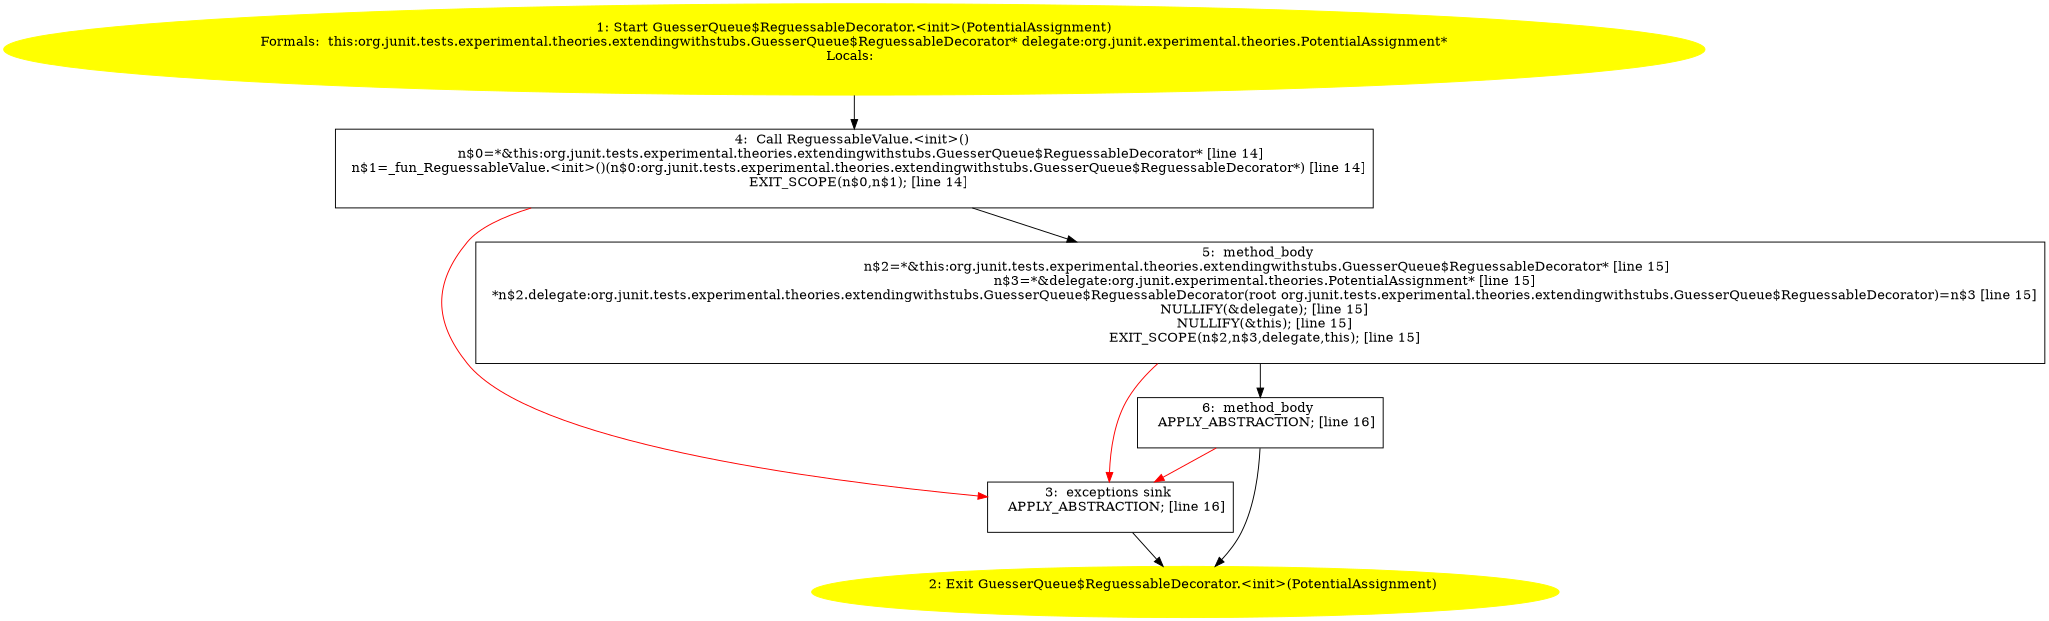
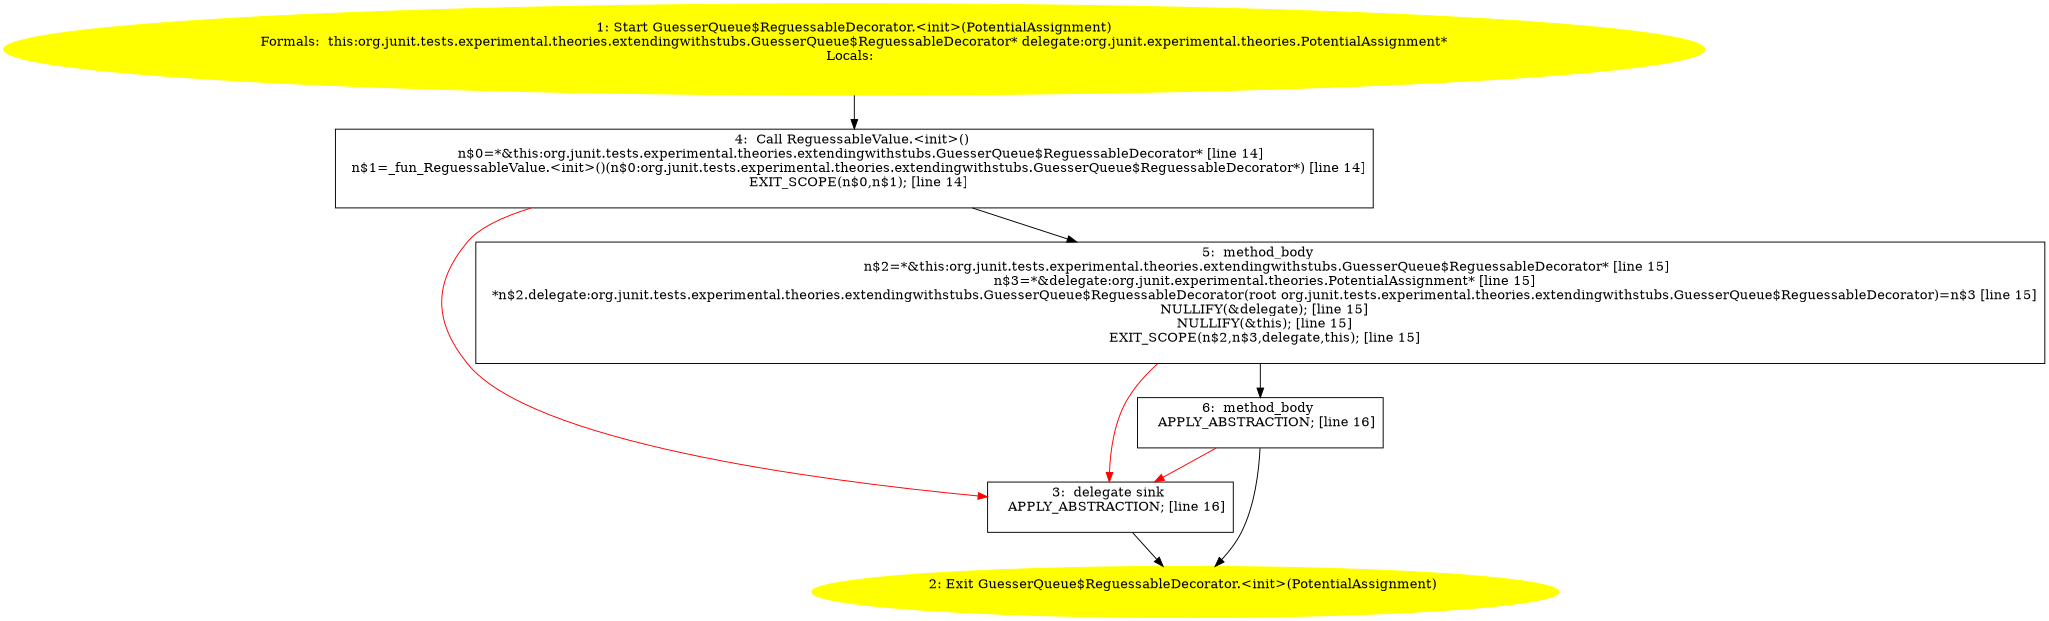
node "3:  exceptions sink APPLY_ABSTRACTION; [line 16]": label "3:  exceptions sink APPLY_ABSTRACTION; [line 16]" -> "3:  delegate sink APPLY_ABSTRACTION; [line 16]"
